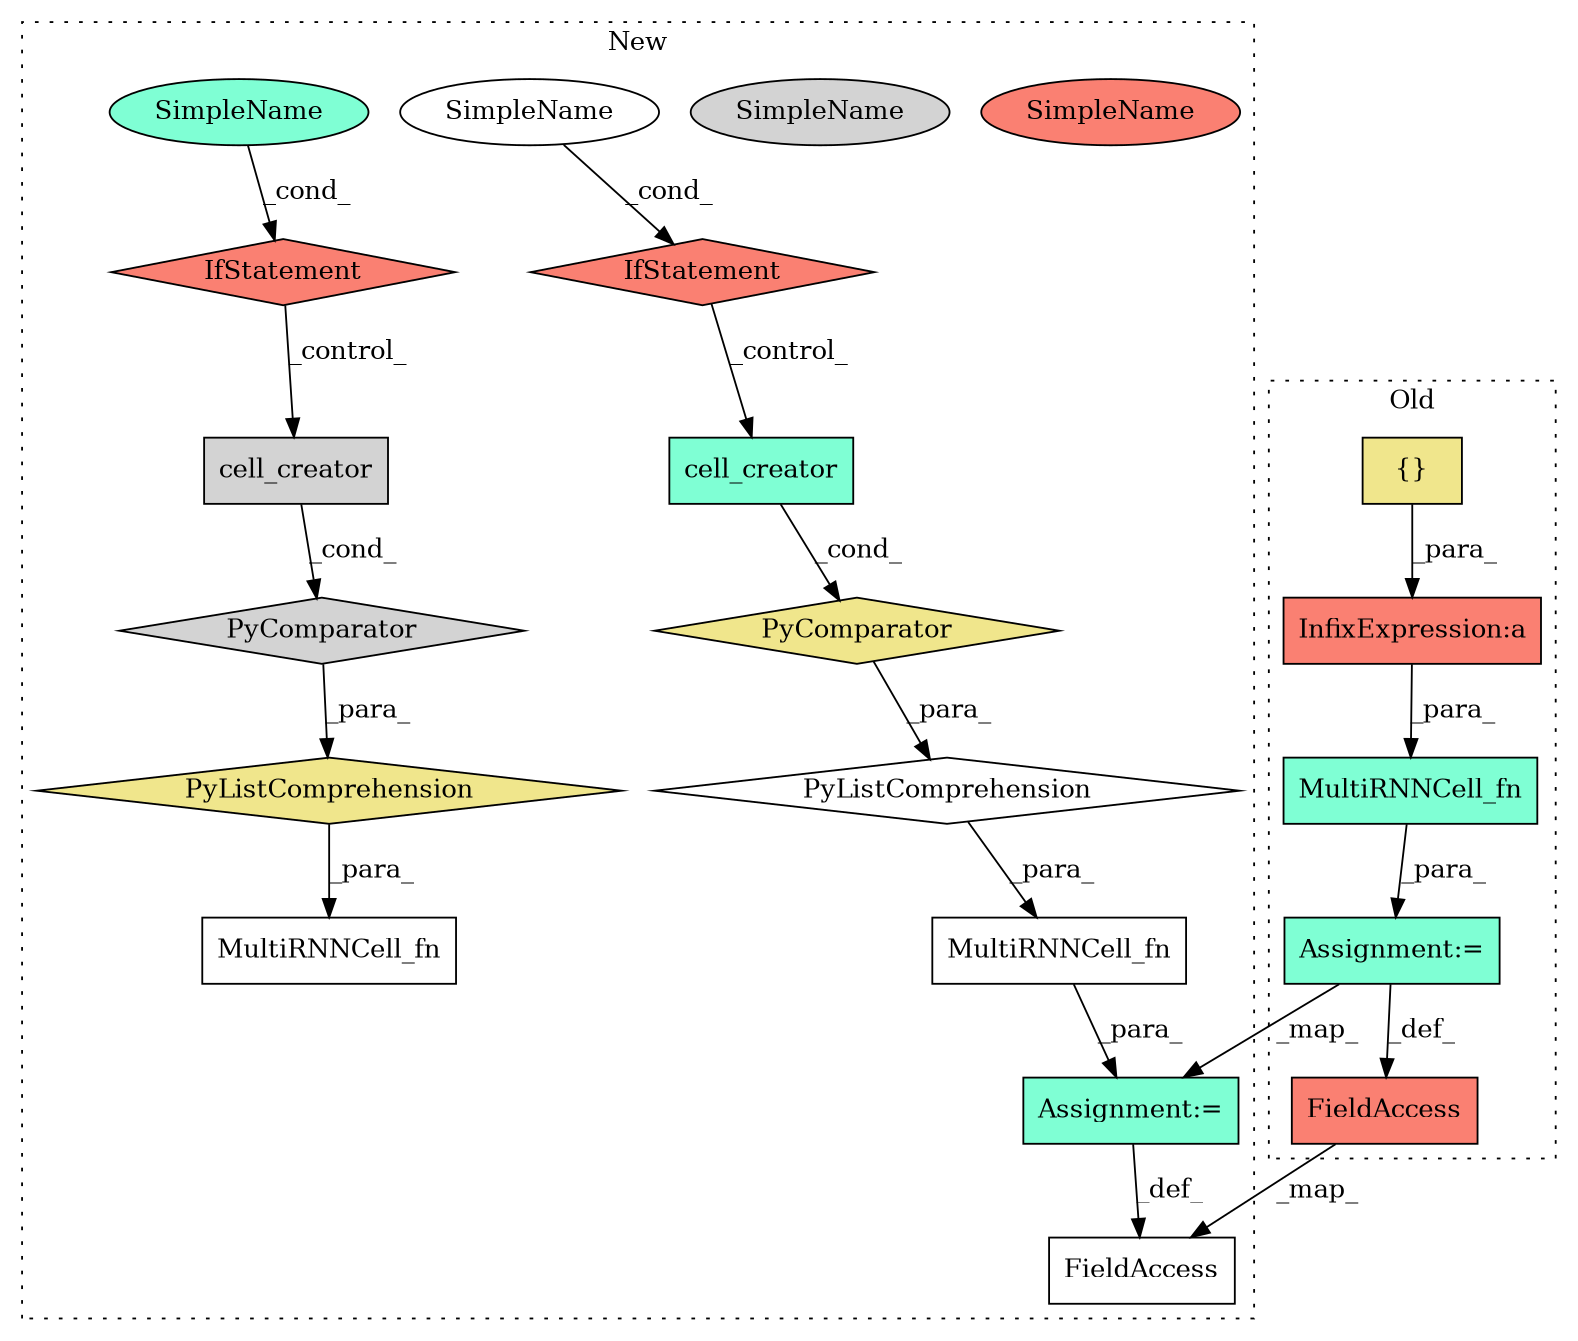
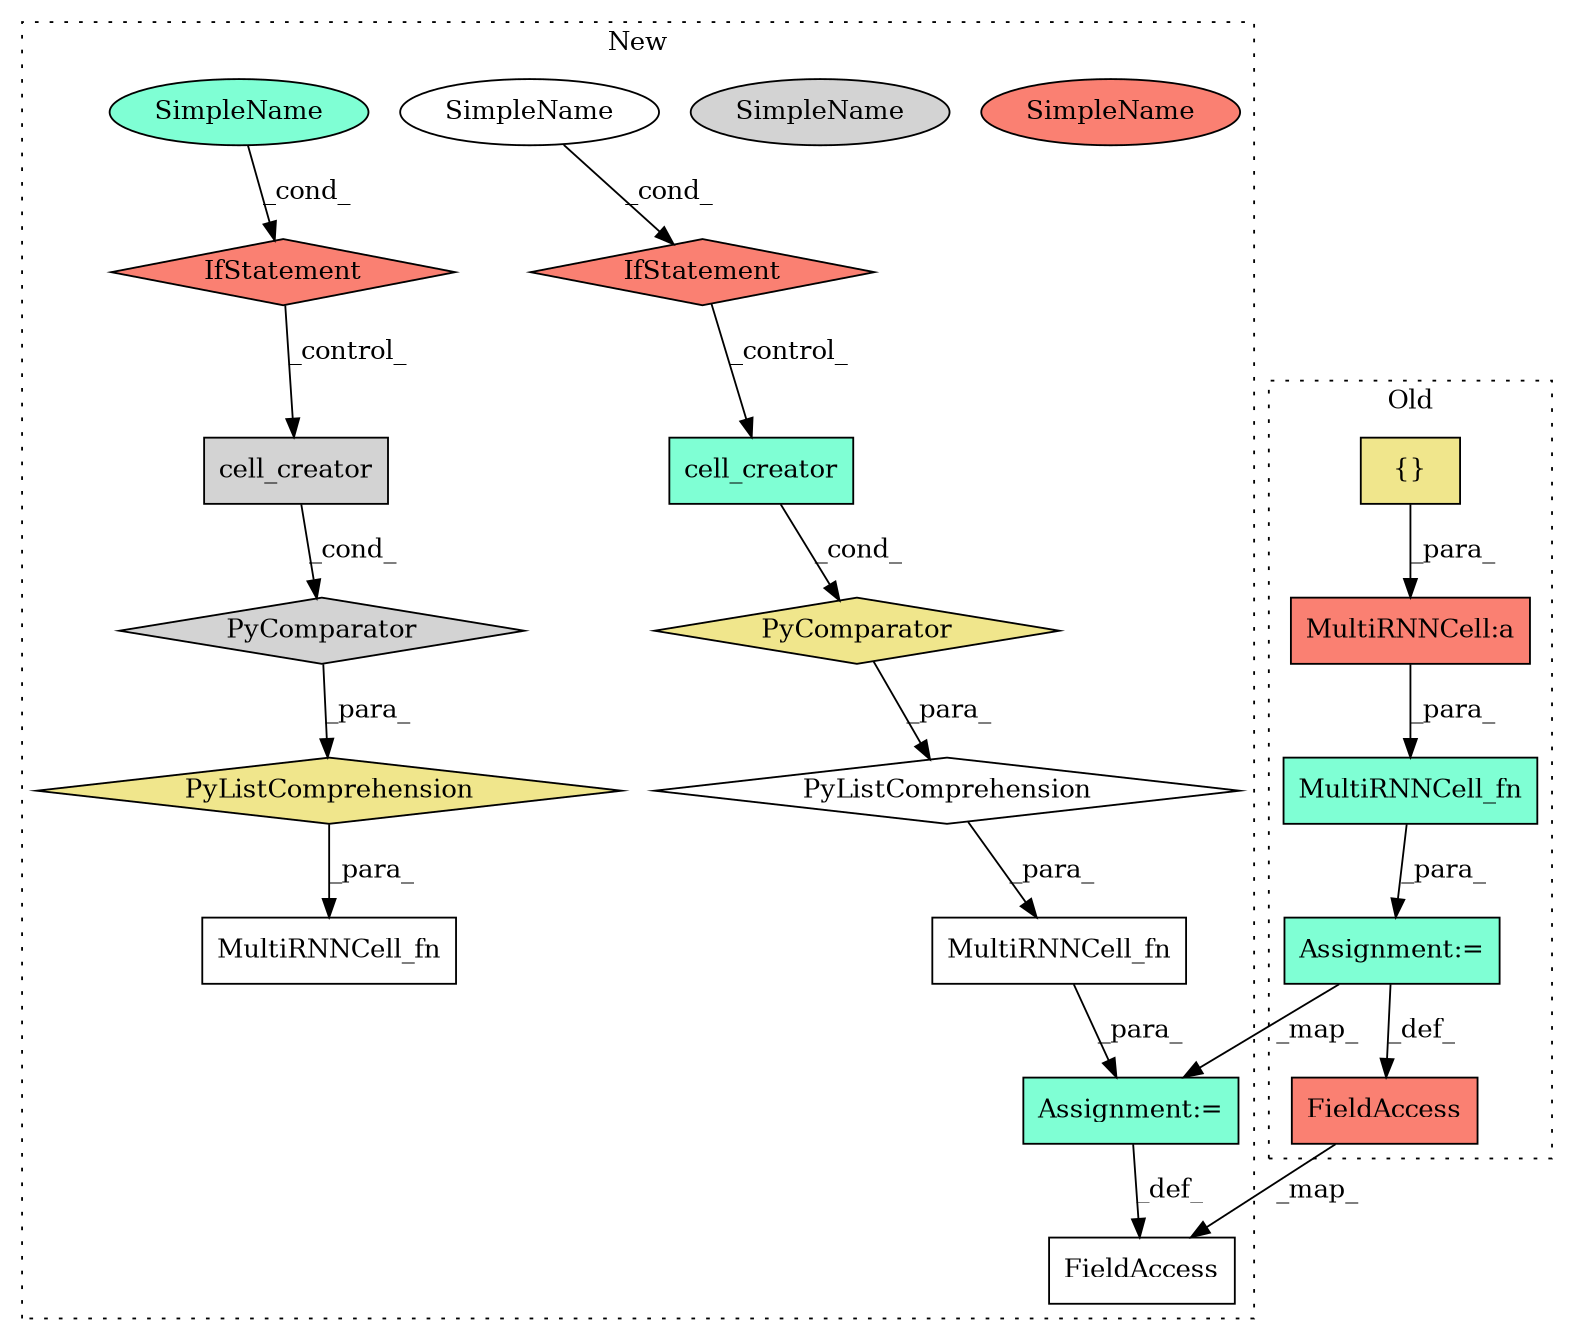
node "InfixExpression:a": label "InfixExpression:a" -> "MultiRNNCell:a"
